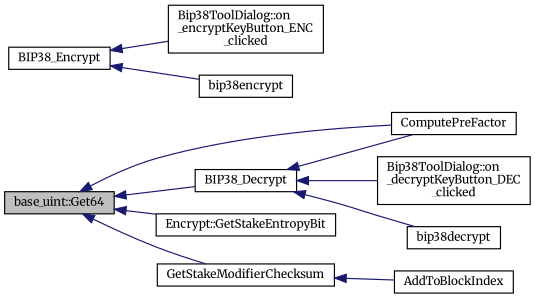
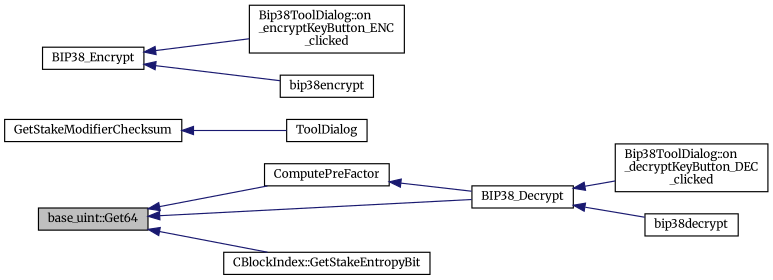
edge "ComputePreFactor" -> "BIP38_Decrypt": reversed
node "Encrypt::GetStakeEntropyBit": label "Encrypt::GetStakeEntropyBit" -> "CBlockIndex::GetStakeEntropyBit"
edge "GetStakeModifierChecksum" -> "base_uint::Get64": removed
node "AddToBlockIndex": label "AddToBlockIndex" -> "ToolDialog"
